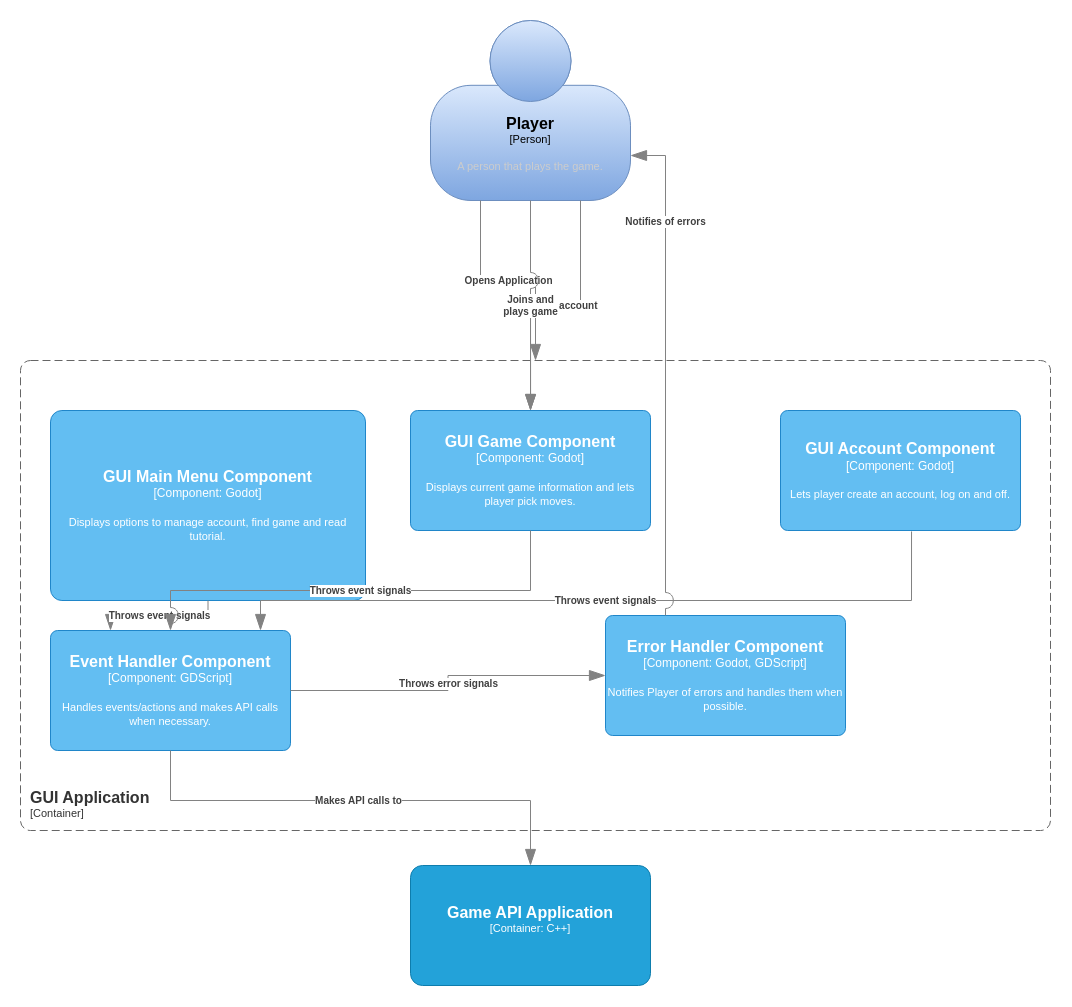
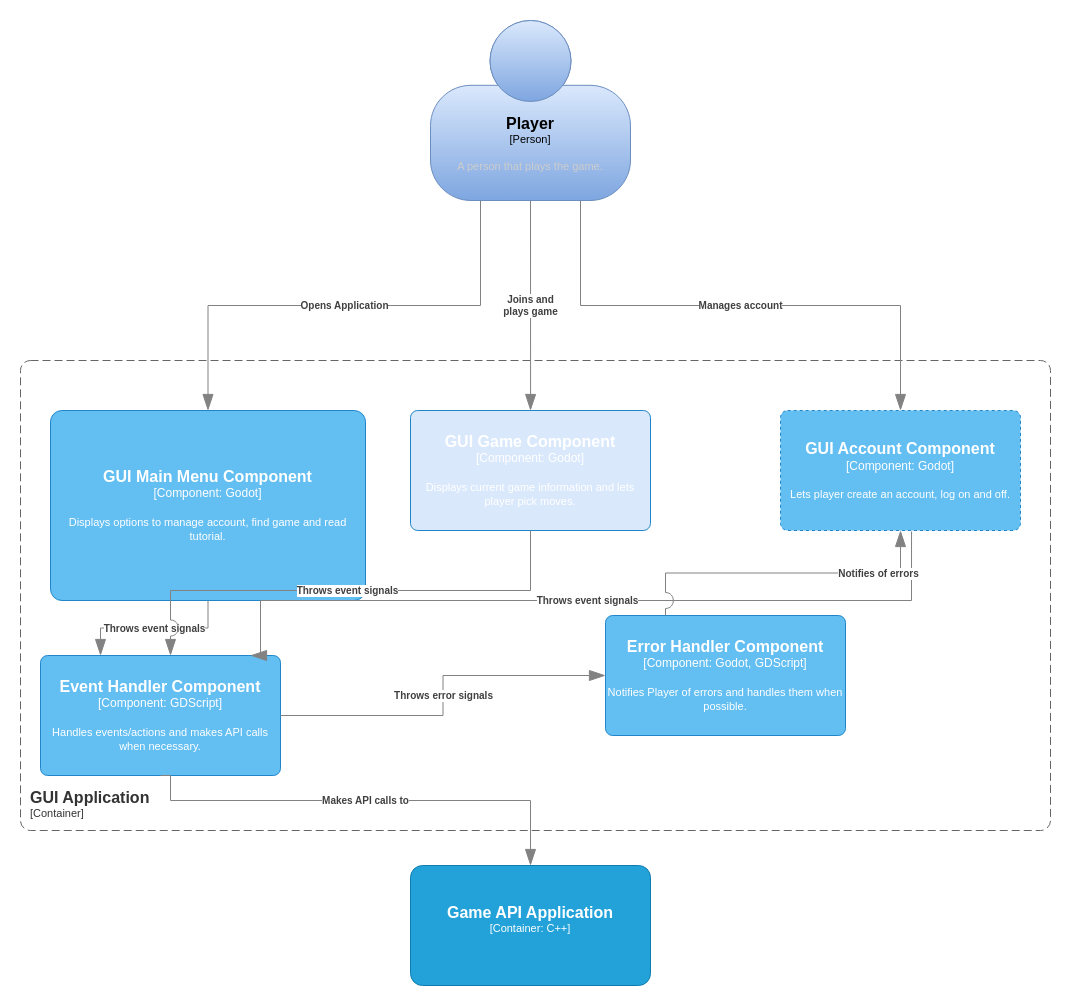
edge "Player [Person] A person that plays the game." -> "GUI Application [Container]": now "Player [Person] A person that plays the game." -> "GUI Main Menu Component [Component: Godot] Displays options to manage account, find game and read tutorial."
edge "Player [Person] A person that plays the game." -> "GUI Game Component [Component: Godot] Displays current game information and lets player pick moves.": now "Player [Person] A person that plays the game." -> "GUI Account Component [Component: Godot] Lets player create an account, log on and off."
edge "Error Handler Component [Component: Godot, GDScript] Notifies Player of errors and handles them when possible." -> "Player [Person] A person that plays the game.": now "Error Handler Component [Component: Godot, GDScript] Notifies Player of errors and handles them when possible." -> "GUI Account Component [Component: Godot] Lets player create an account, log on and off."
node "GUI Game Component [Component: Godot] Displays current game information and lets player pick moves.": fillcolor #63bef2 -> #dae8fc
node "GUI Account Component [Component: Godot] Lets player create an account, log on and off.": style solid -> dashed
node "Event Handler Component [Component: GDScript] Handles events/actions and makes API calls when necessary.": moved (171, 691) -> (161, 716)
